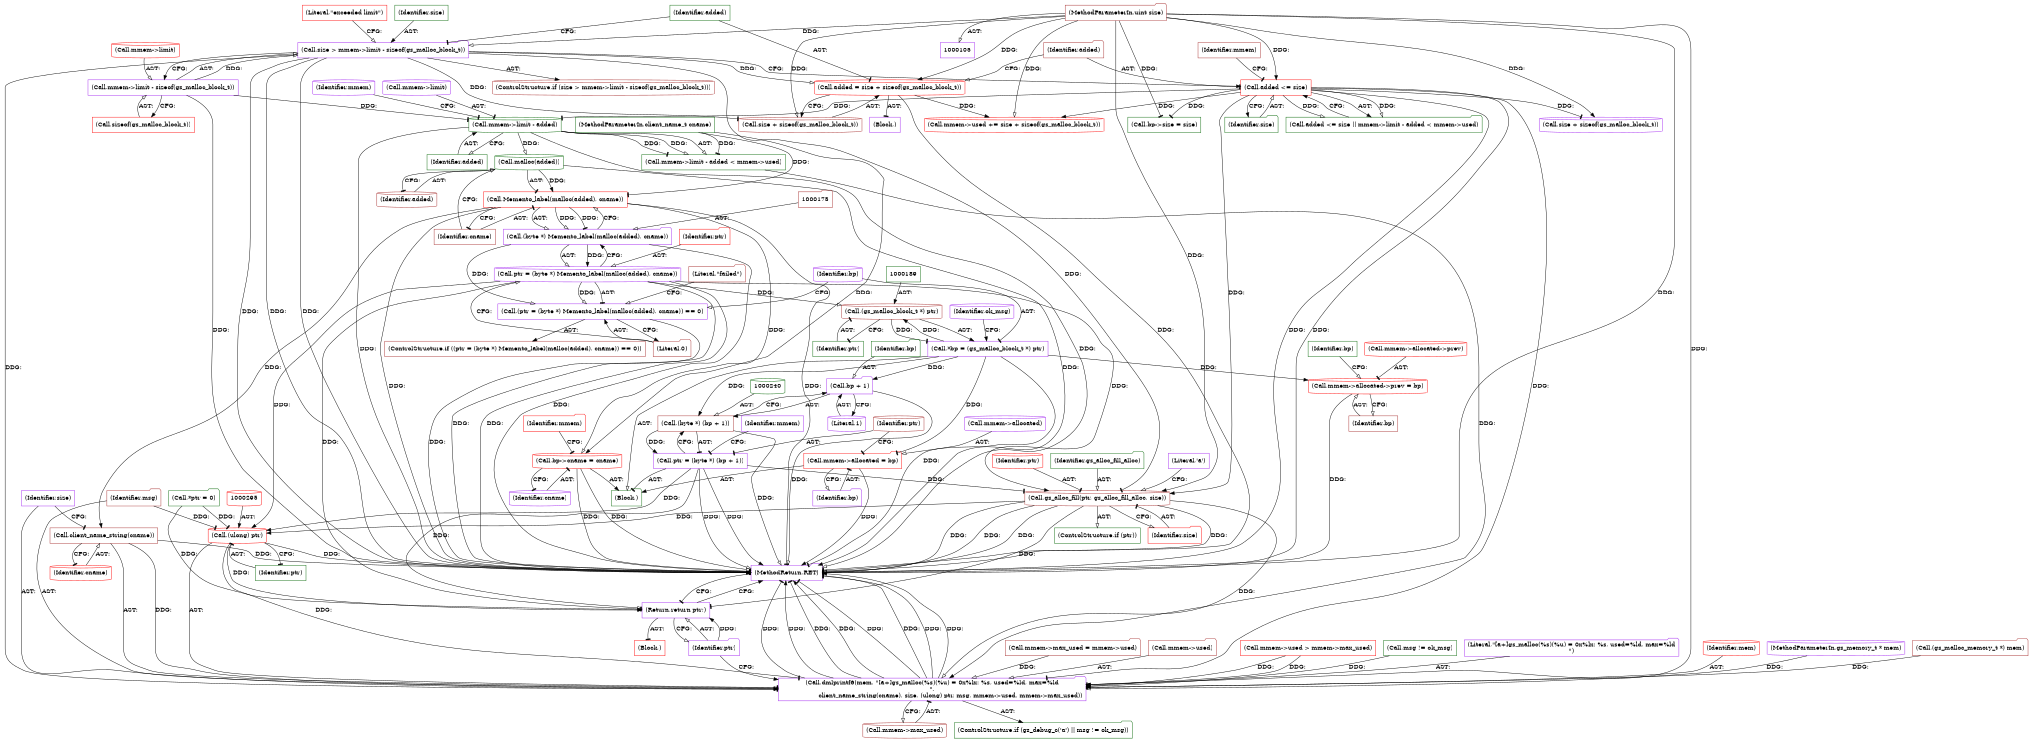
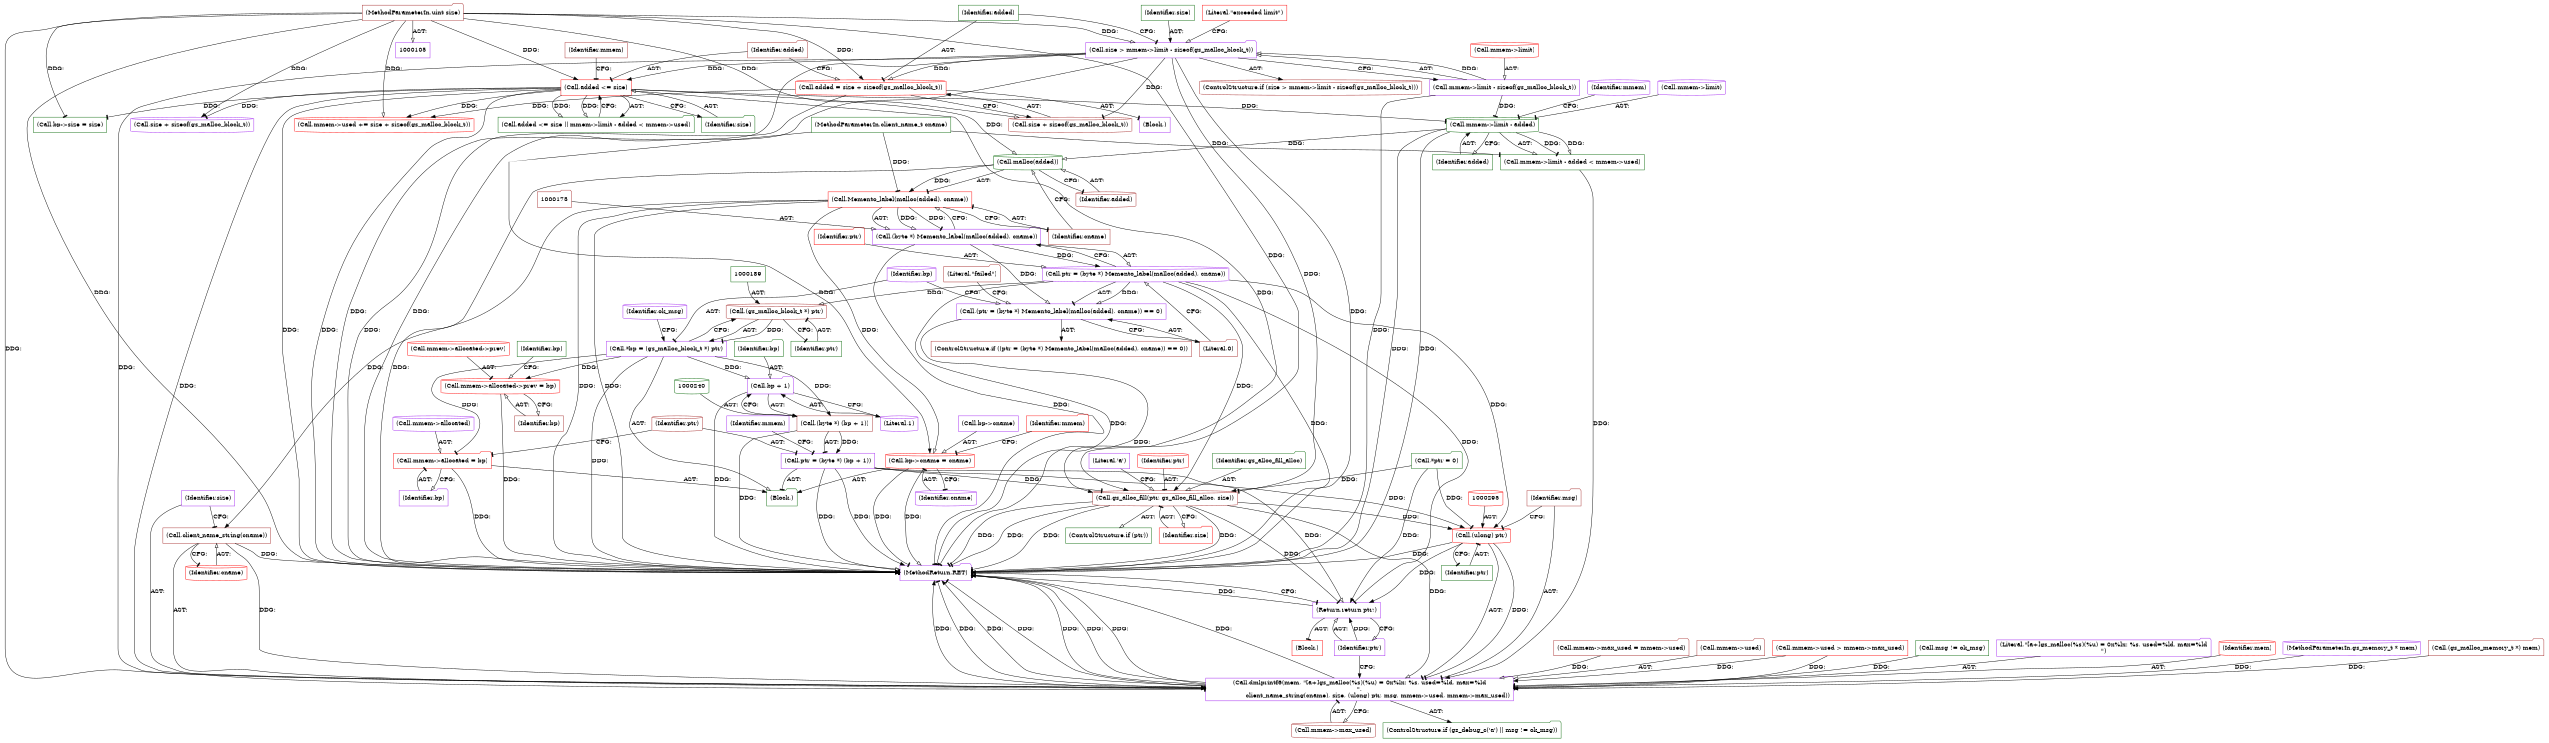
edge "(Call,size > mmem->limit - sizeof(gs_malloc_block_t))" -> "(Call,added <= size)": label "CFG: " -> "DDG: "
edge "(Call,added <= size)" -> "(Call,malloc(added))": added, label "DDG:"
node "(Call,sizeof(gs_malloc_block_t))": removed
edge "(Call,*bp = (gs_malloc_block_t *) ptr)" -> "(Call,(gs_malloc_block_t *) ptr)": label "DDG: " -> "CFG: "
edge "(Call,*bp = (gs_malloc_block_t *) ptr)" -> "(Call,bp + 1)": arrowhead normal -> onormal
node "(Call,bp->cname)": added
edge "(Call,ptr = (byte *) (bp + 1))" -> "(Call,(byte *) (bp + 1))": removed, label "CFG:"
edge "(Call,*ptr = 0)" -> "(Call,gs_alloc_fill(ptr, gs_alloc_fill_alloc, size))": added, label "DDG:"
edge "(Identifier,msg)" -> "(Call,(ulong) ptr)": label "DDG: " -> "CFG: "
edge "(Return,return ptr;)" -> "(MethodReturn,RET)": label "CFG: " -> "DDG: "
